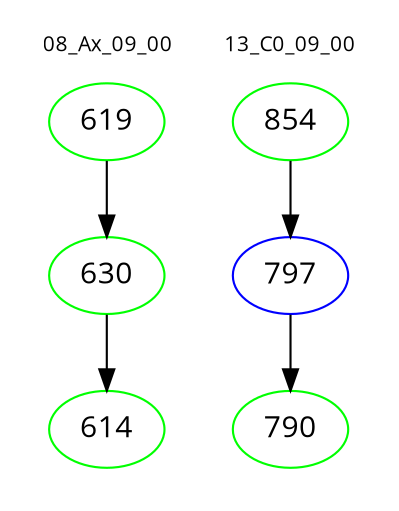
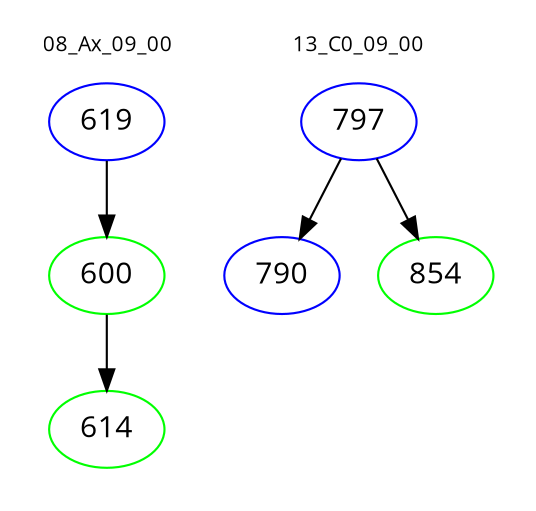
node "619": color green -> blue
edge "854" -> "797": reversed
node "630": label "630" -> "600"
node "790": color green -> blue
